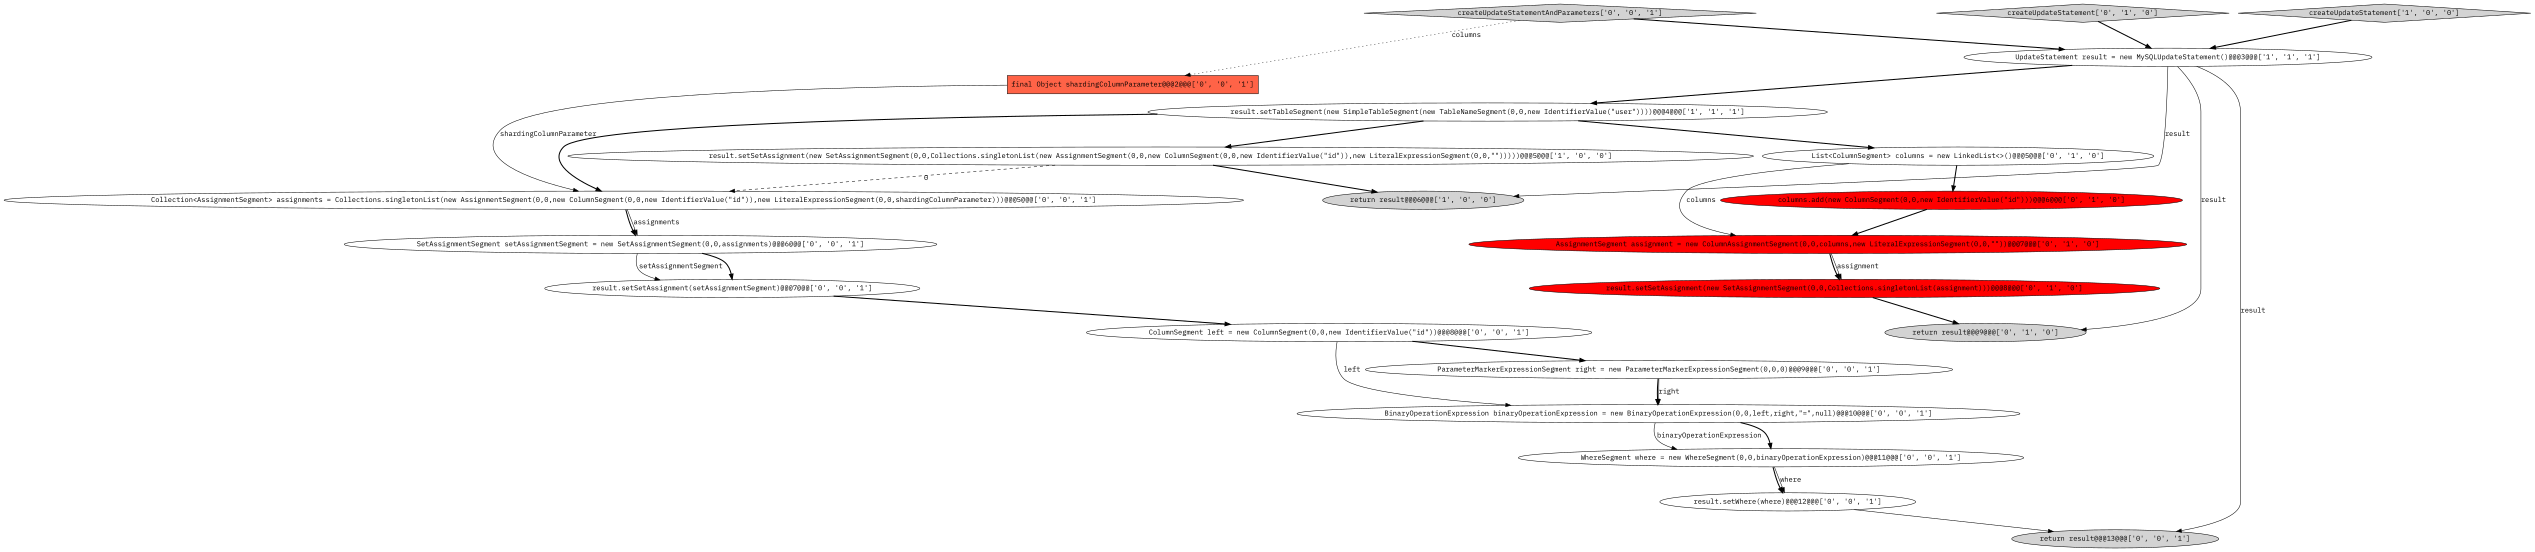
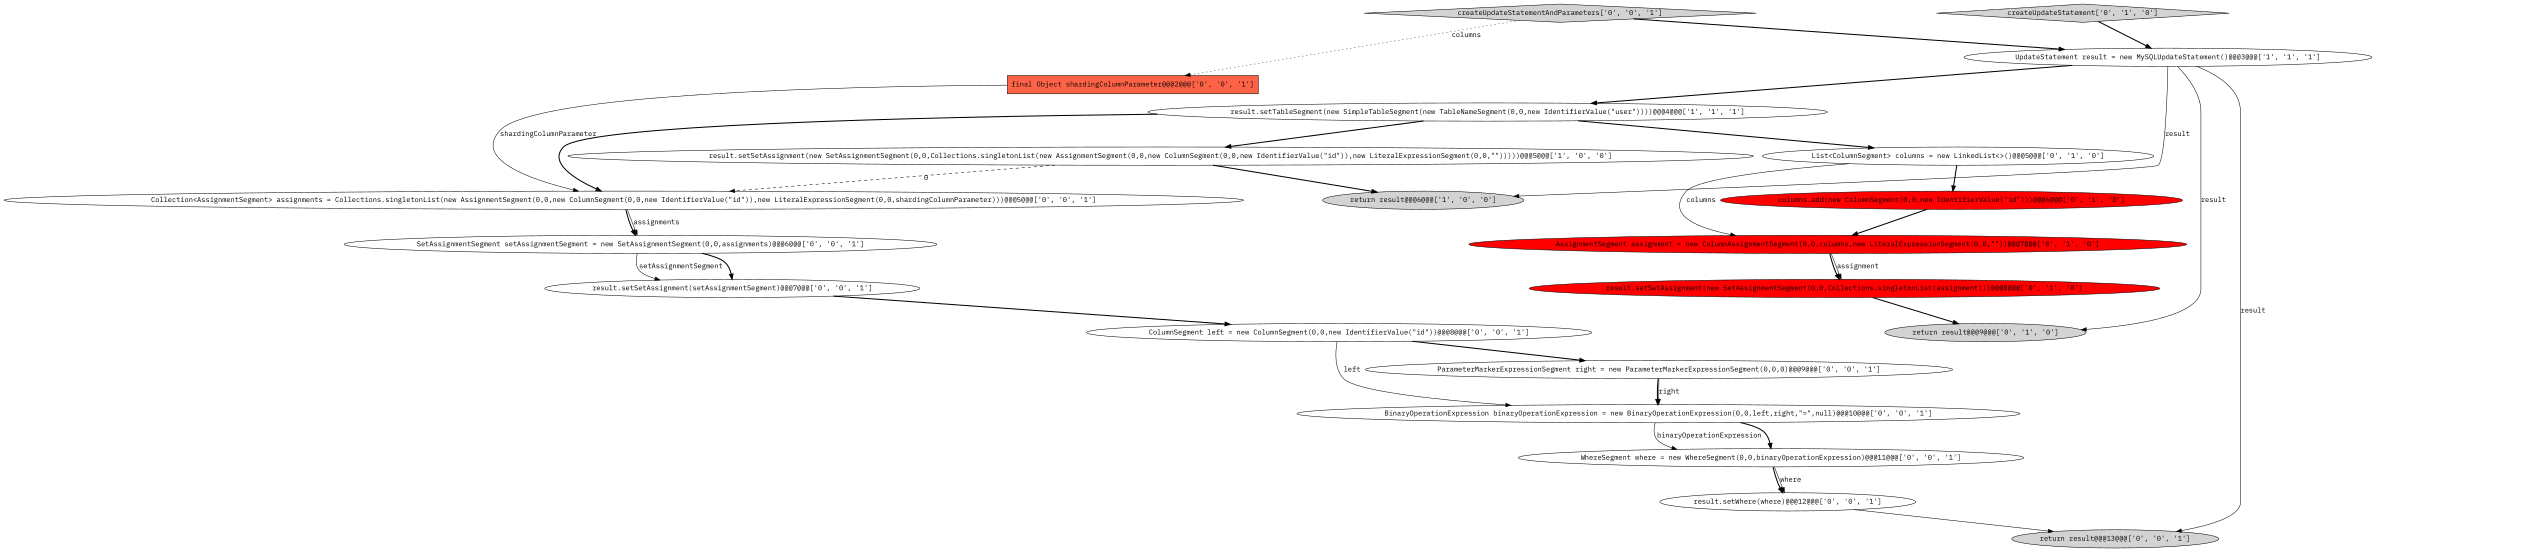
node "createUpdateStatement['1', '0', '0']": removed
